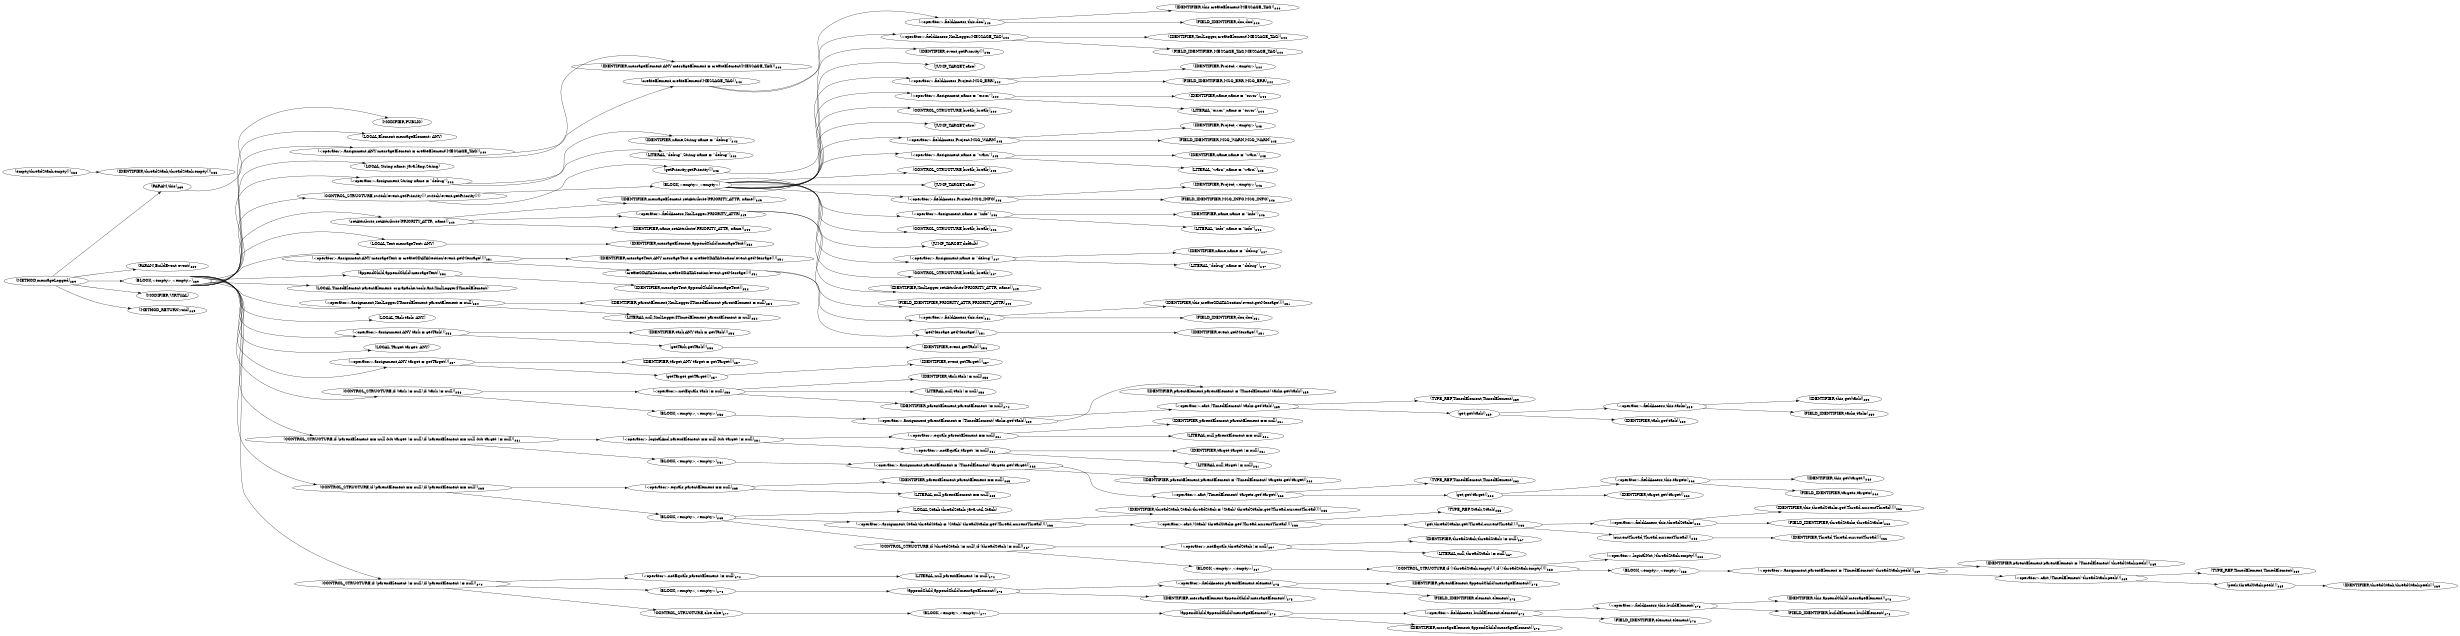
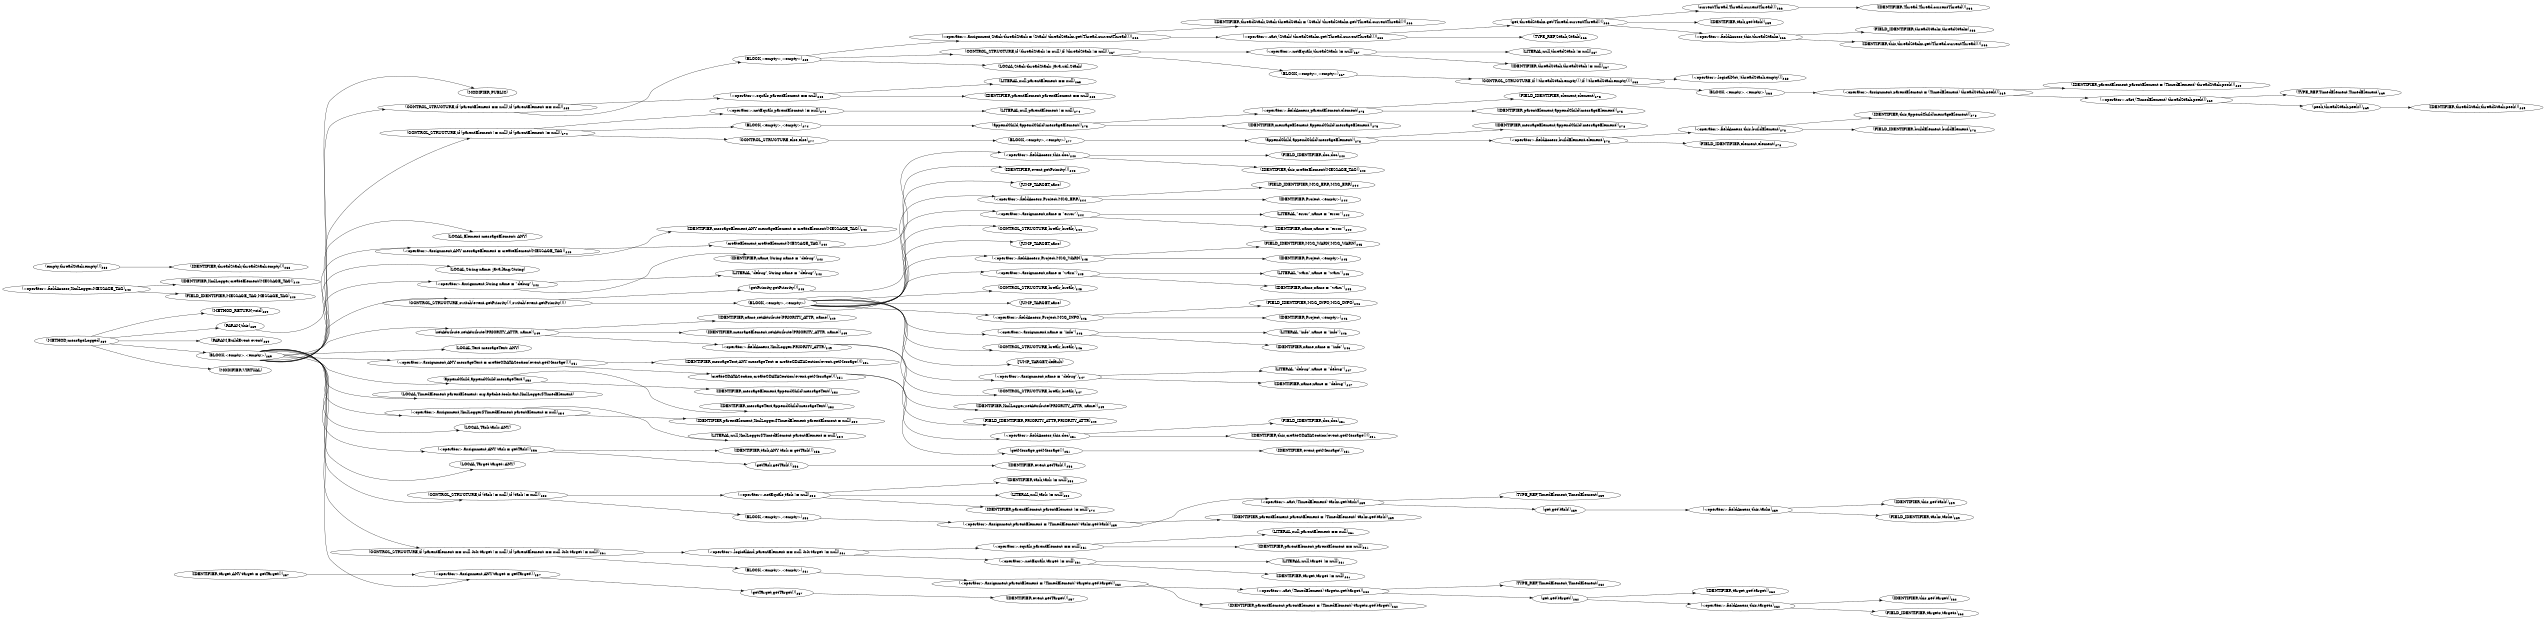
edge "(createElement,createElement(MESSAGE_TAG))" -> "(<operator>.fieldAccess,XmlLogger.MESSAGE_TAG)": removed
edge "(LOCAL,Text messageText: ANY)" -> "(IDENTIFIER,messageElement,appendChild(messageText))": now "(appendChild,appendChild(messageText))" -> "(IDENTIFIER,messageElement,appendChild(messageText))"
edge "(<operator>.assignment,ANY target = getTarget())" -> "(IDENTIFIER,target,ANY target = getTarget())": reversed
edge "(get,get(task))" -> "(IDENTIFIER,task,get(task))": now "(get,threadStacks.get(Thread.currentThread()))" -> "(IDENTIFIER,task,get(task))"
node "(<operator>.notEquals,threadStack != null)": text "297" -> "267"
